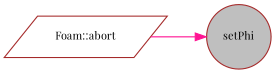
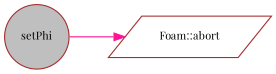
edge "Foam::abort" -> "setPhi": reversed
